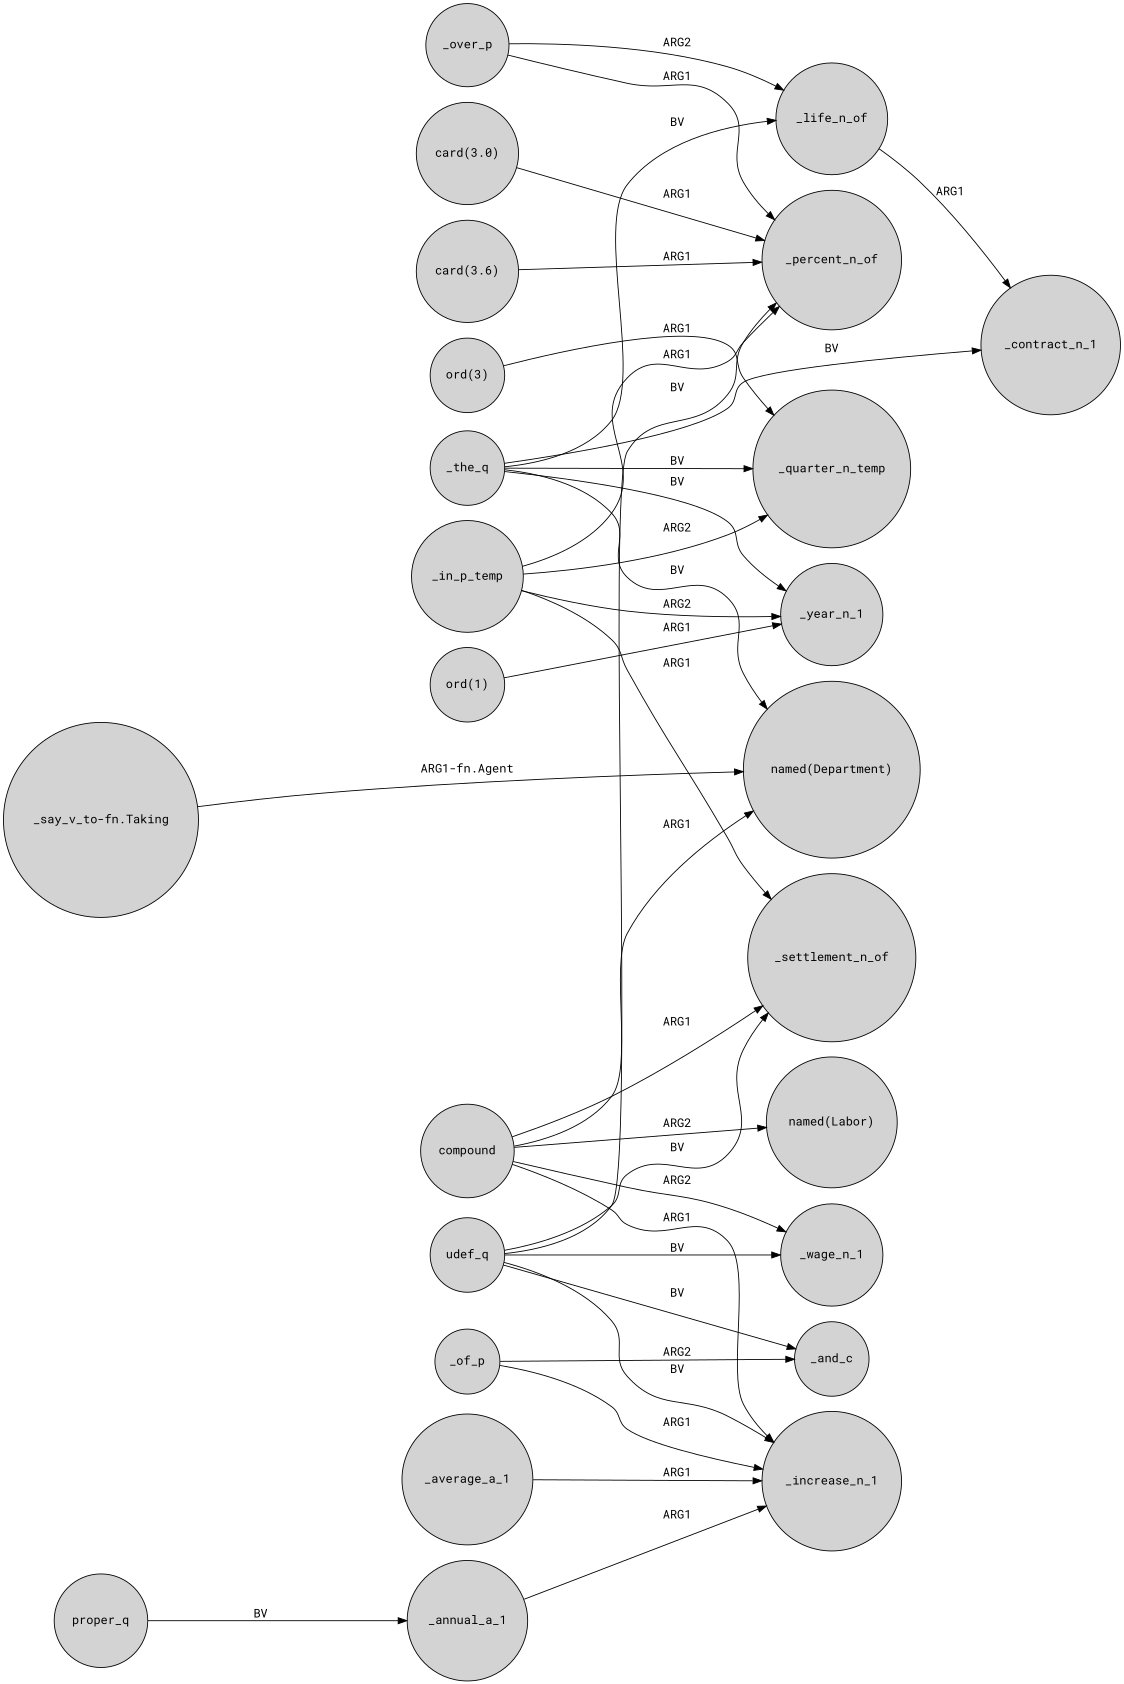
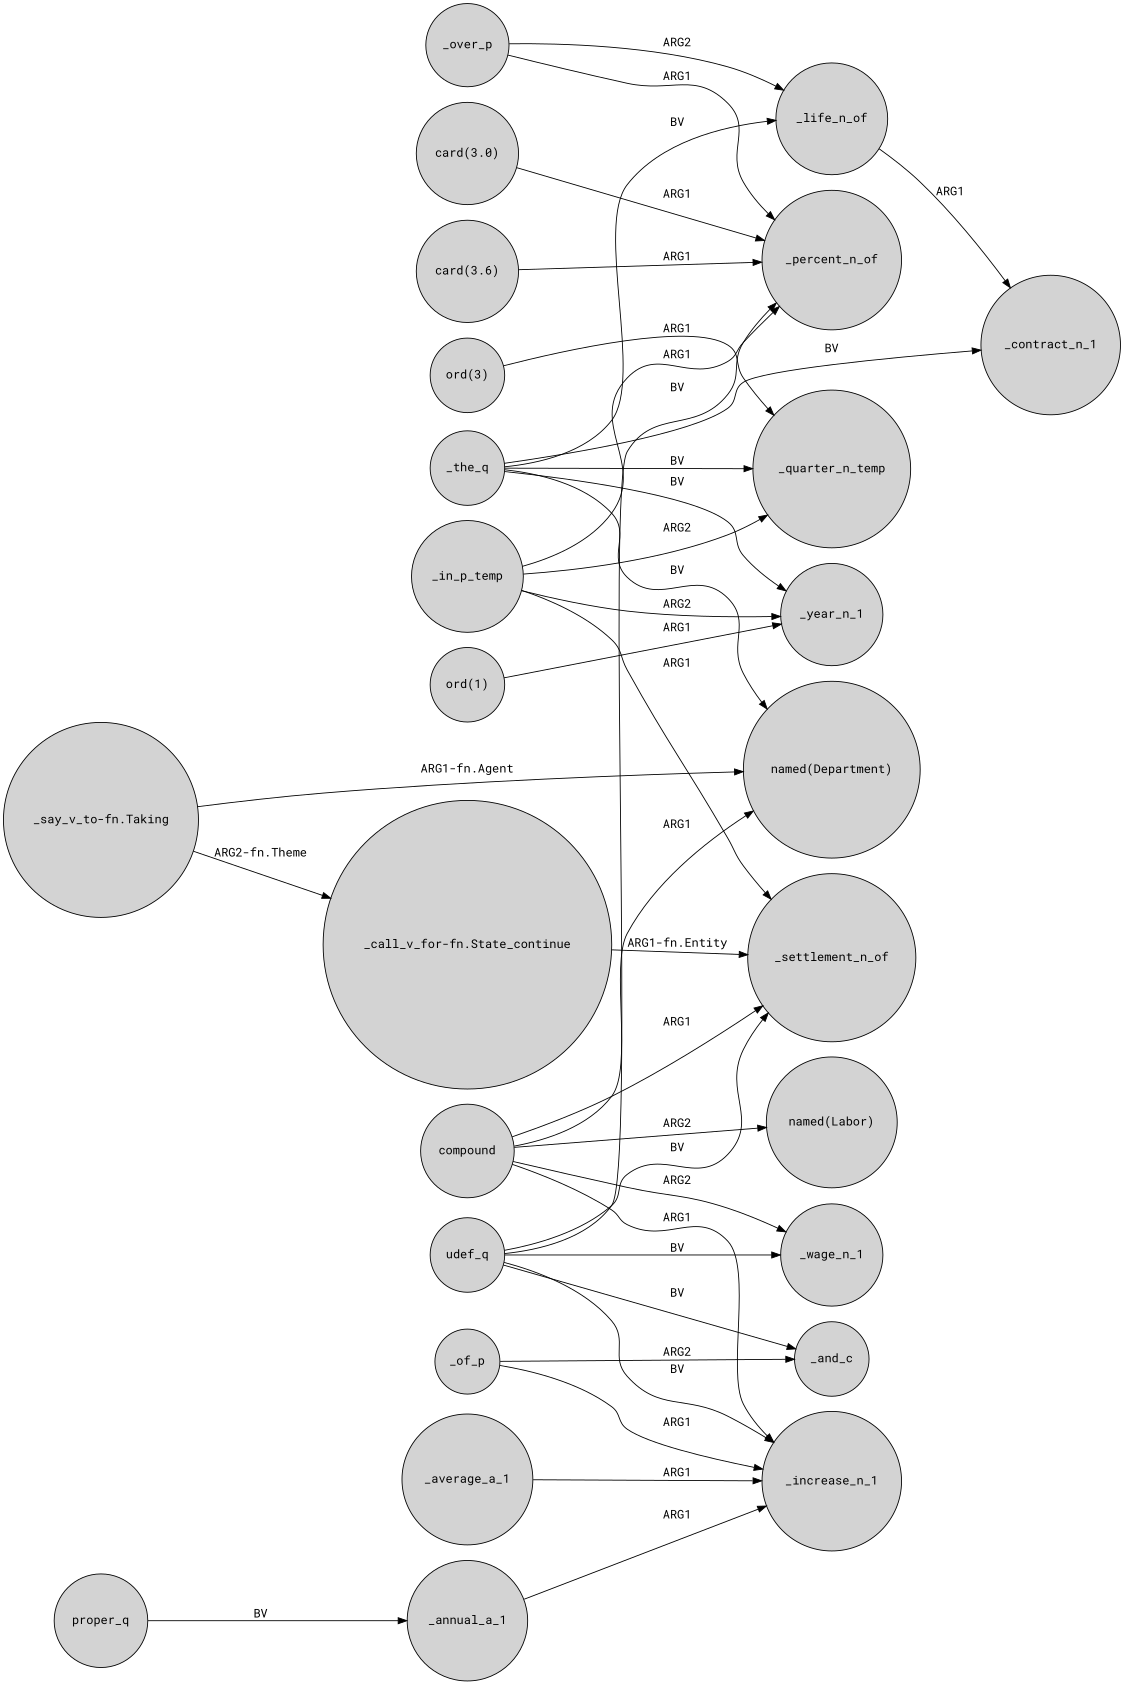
node "_call_v_for-fn.State_continue": added
